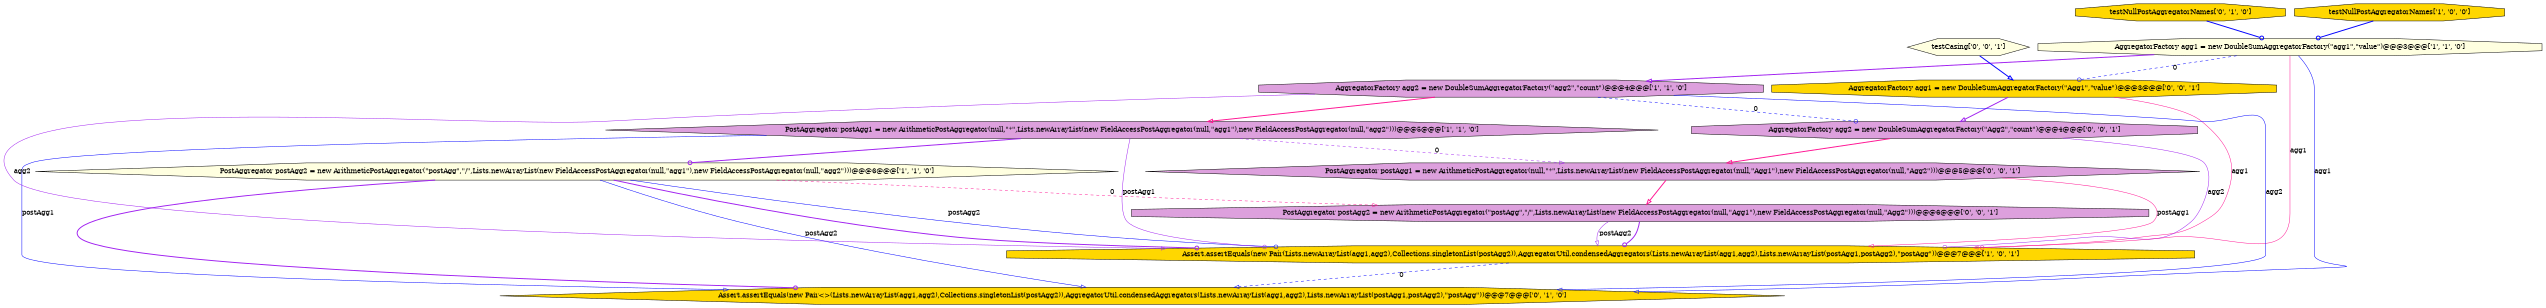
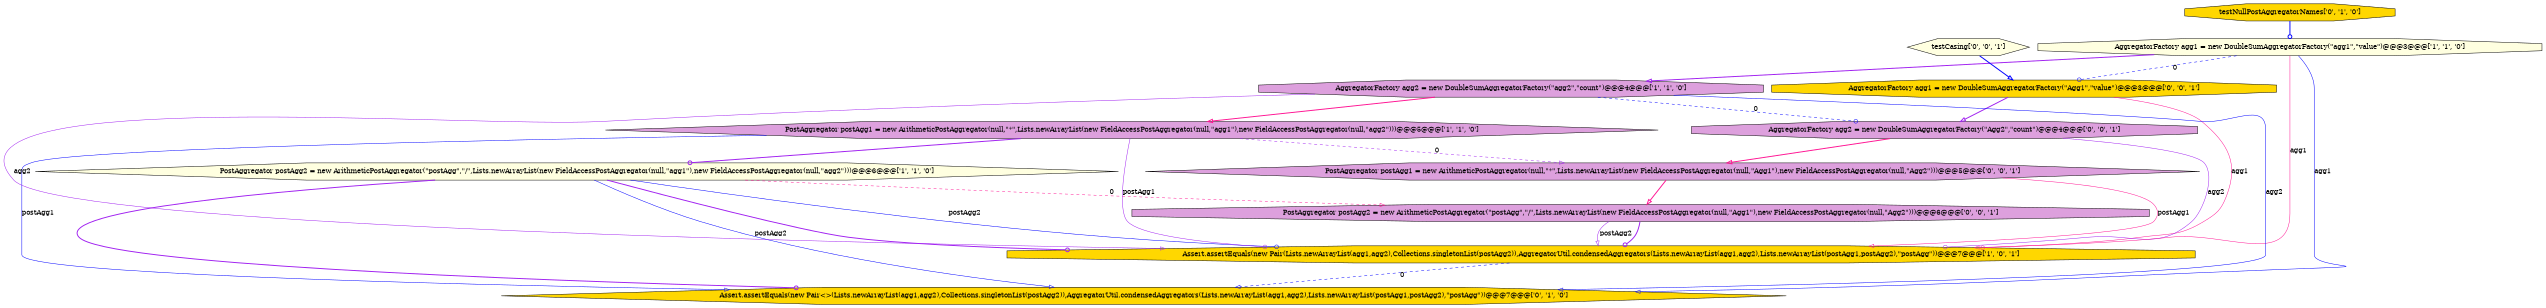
node "testNullPostAggregatorNames['1', '0', '0']": removed
